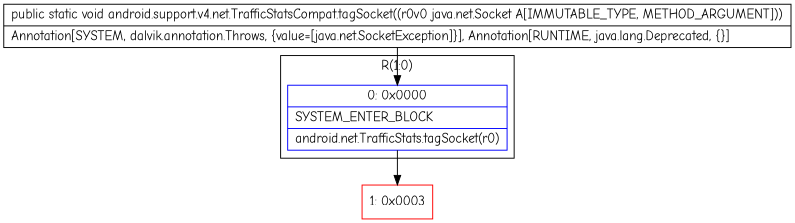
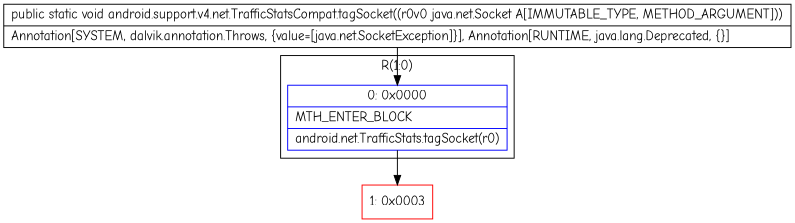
node "0: 0x0000": text "SYSTEM_ENTER_BLOCK" -> "MTH_ENTER_BLOCK"
